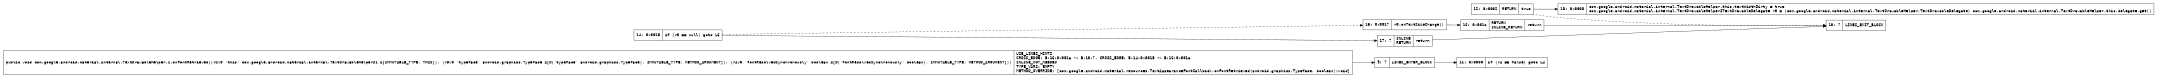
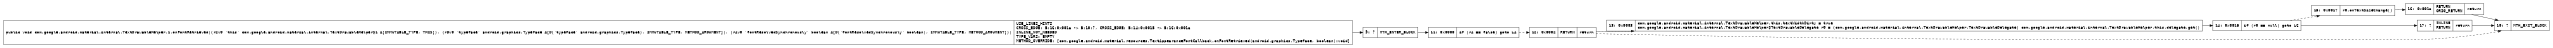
node "12: 0x0002": text "true" -> "return"
node "10: ?": text "LINES_EXIT_BLOCK" -> "MTH_EXIT_BLOCK"
edge "13: 0x0003" -> "14: 0x0015": added
node "16: 0x001a": text "INLINE_RETURN" -> "ORIG_RETURN"
edge "11: 0x0000" -> "12: 0x0002": added
node "9: ?": text "LINES_ENTER_BLOCK" -> "MTH_ENTER_BLOCK"
